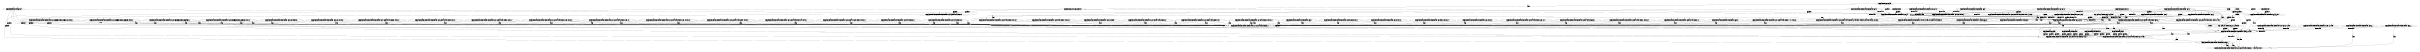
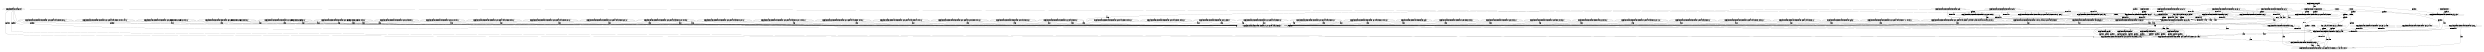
node "$DATA:license_type:Unknown": removed
node "https://spdx.org/licenses/GPL-3.0-only.html": label "https://spdx.org/licenses/GPL-3.0-only.html" -> "https://spdx.org/version/GPL-3.0-only.html"
